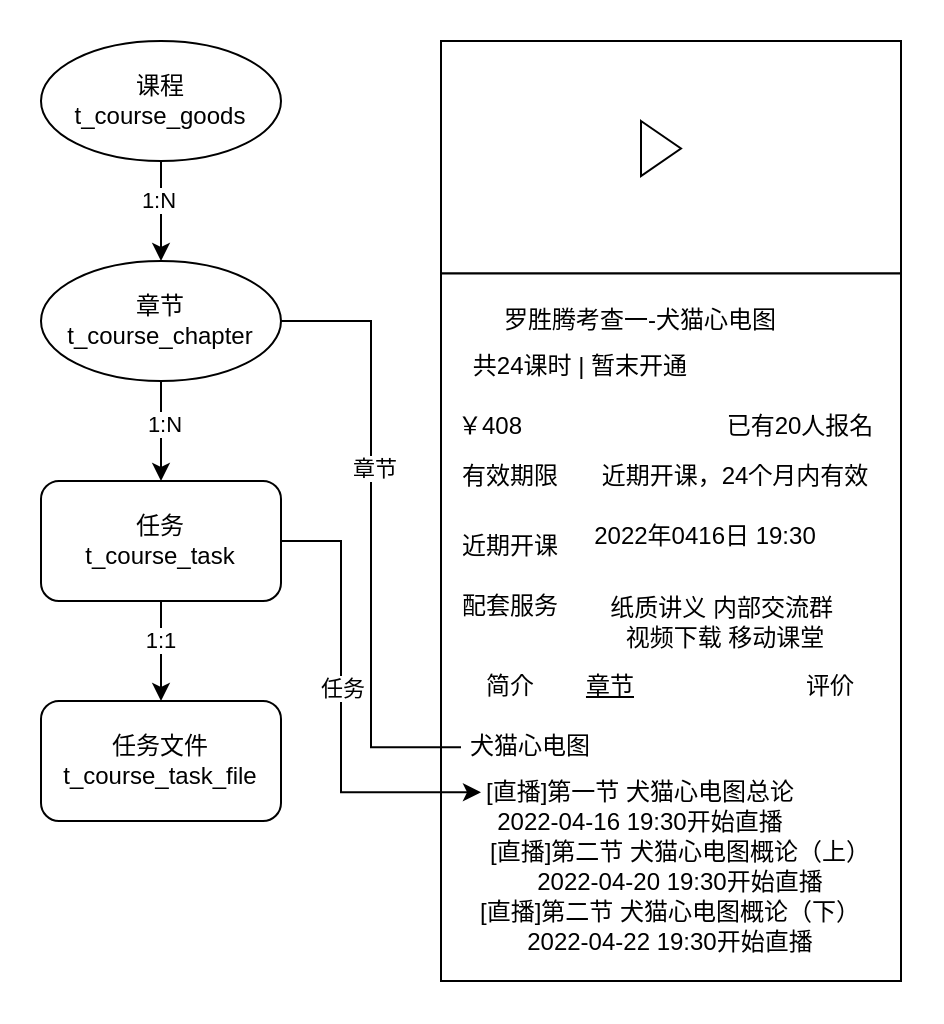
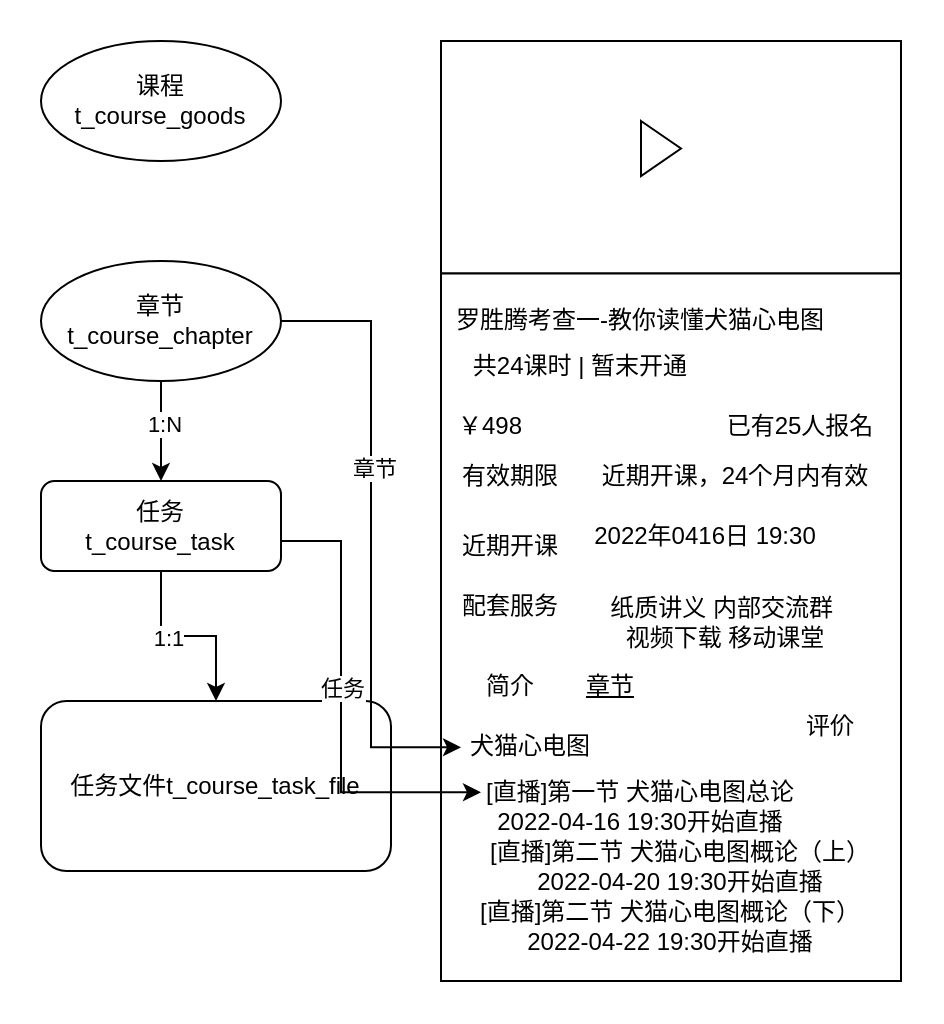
edge "课程 t_course_goods" -> "章节 t_course_chapter": removed, label "1:N"
node "罗胜腾考查一-犬猫心电图": label "罗胜腾考查一-犬猫心电图" -> "罗胜腾考查一-教你读懂犬猫心电图"
node "￥408": label "￥408" -> "￥498"
node "已有20人报名": label "已有20人报名" -> "已有25人报名"
node "任务 t_course_task": size 240x120 -> 240x90
node "评价": moved (831, 687) -> (831, 727)
edge "章节 t_course_chapter" -- "犬猫心电图": arrowhead none -> classic
node "任务文件t_course_task_file": size 240x120 -> 350x170
